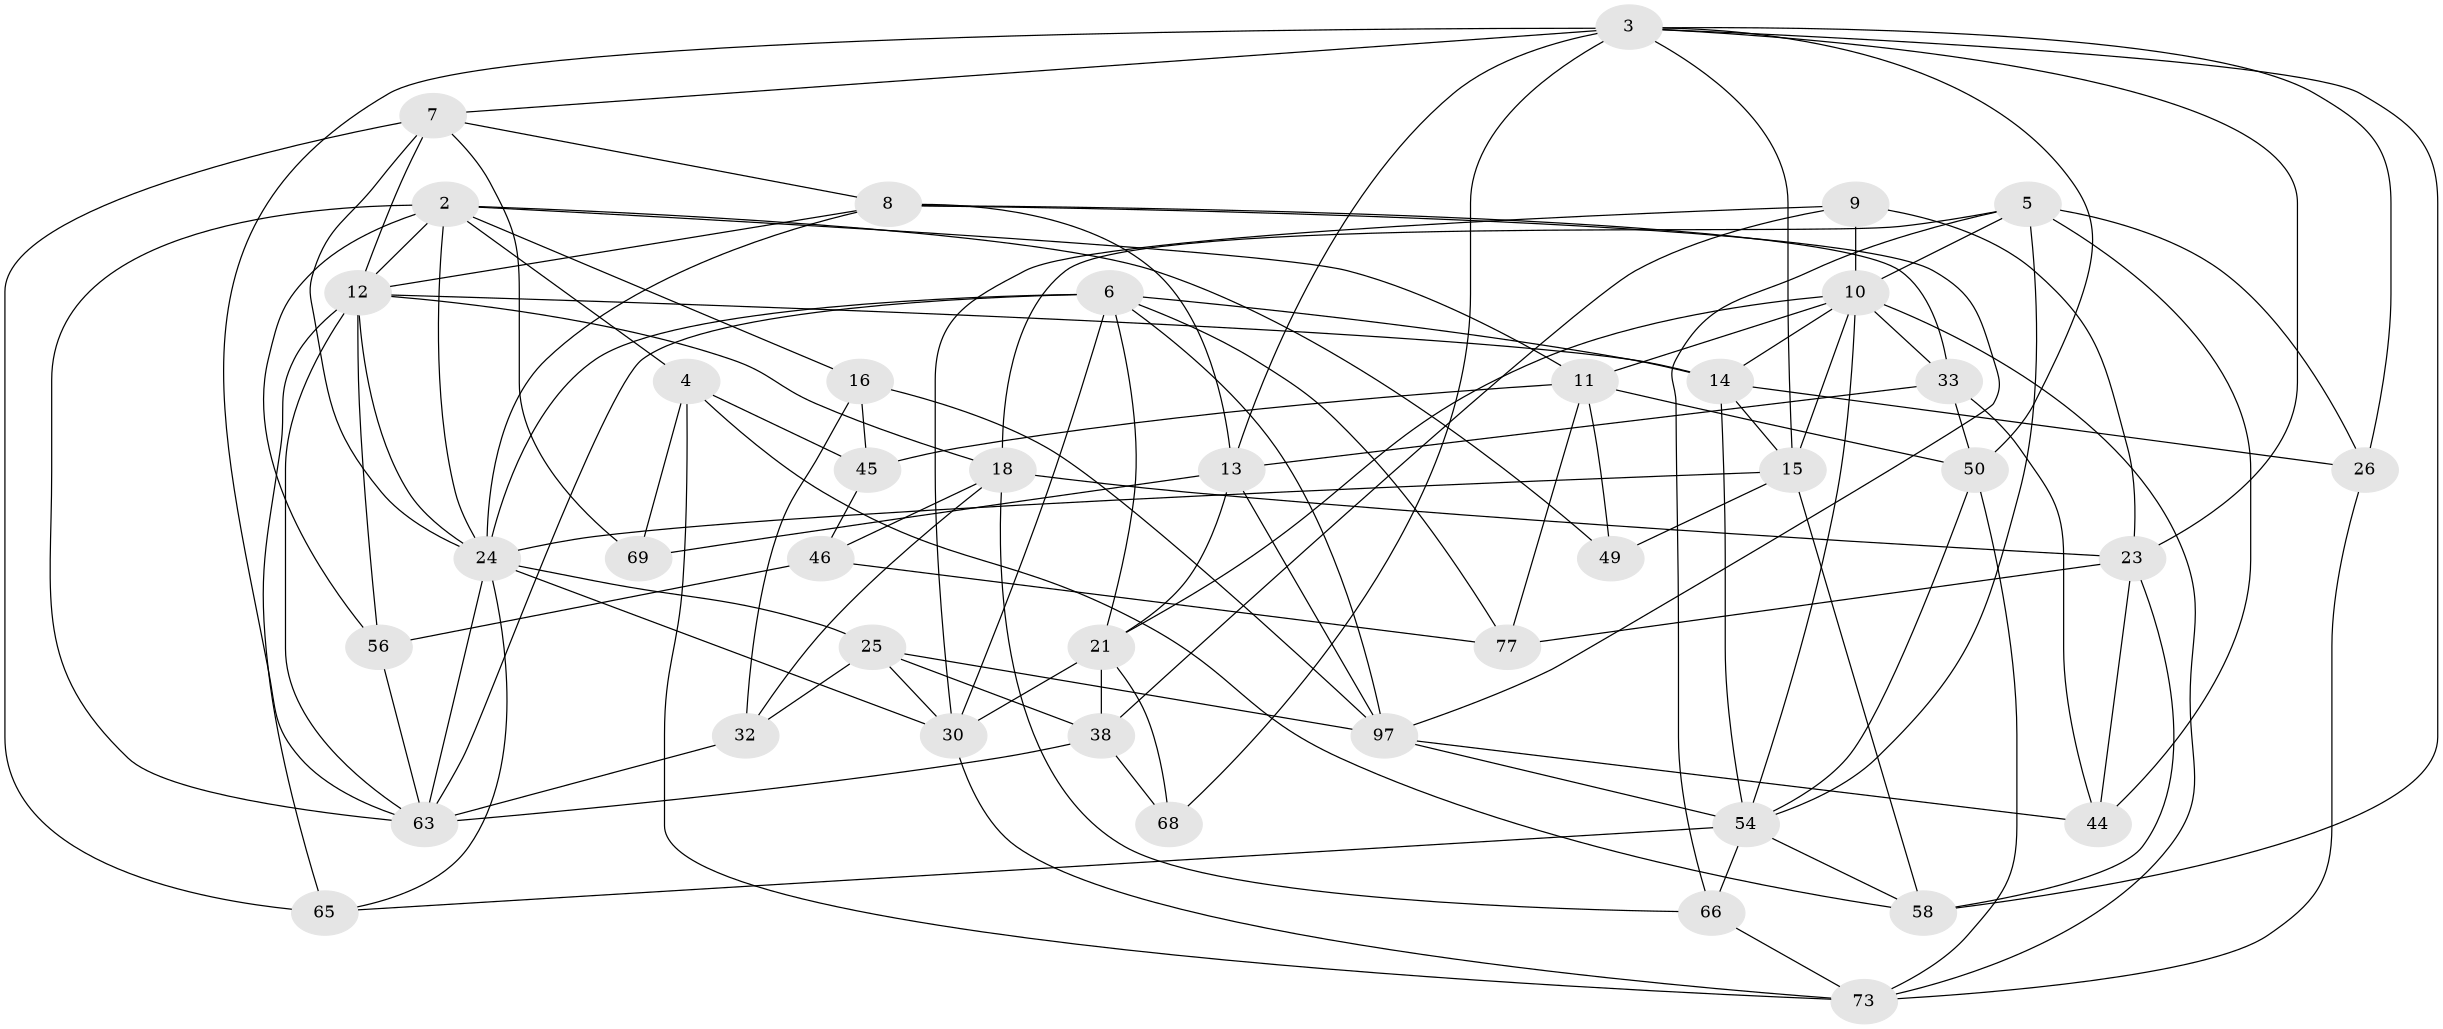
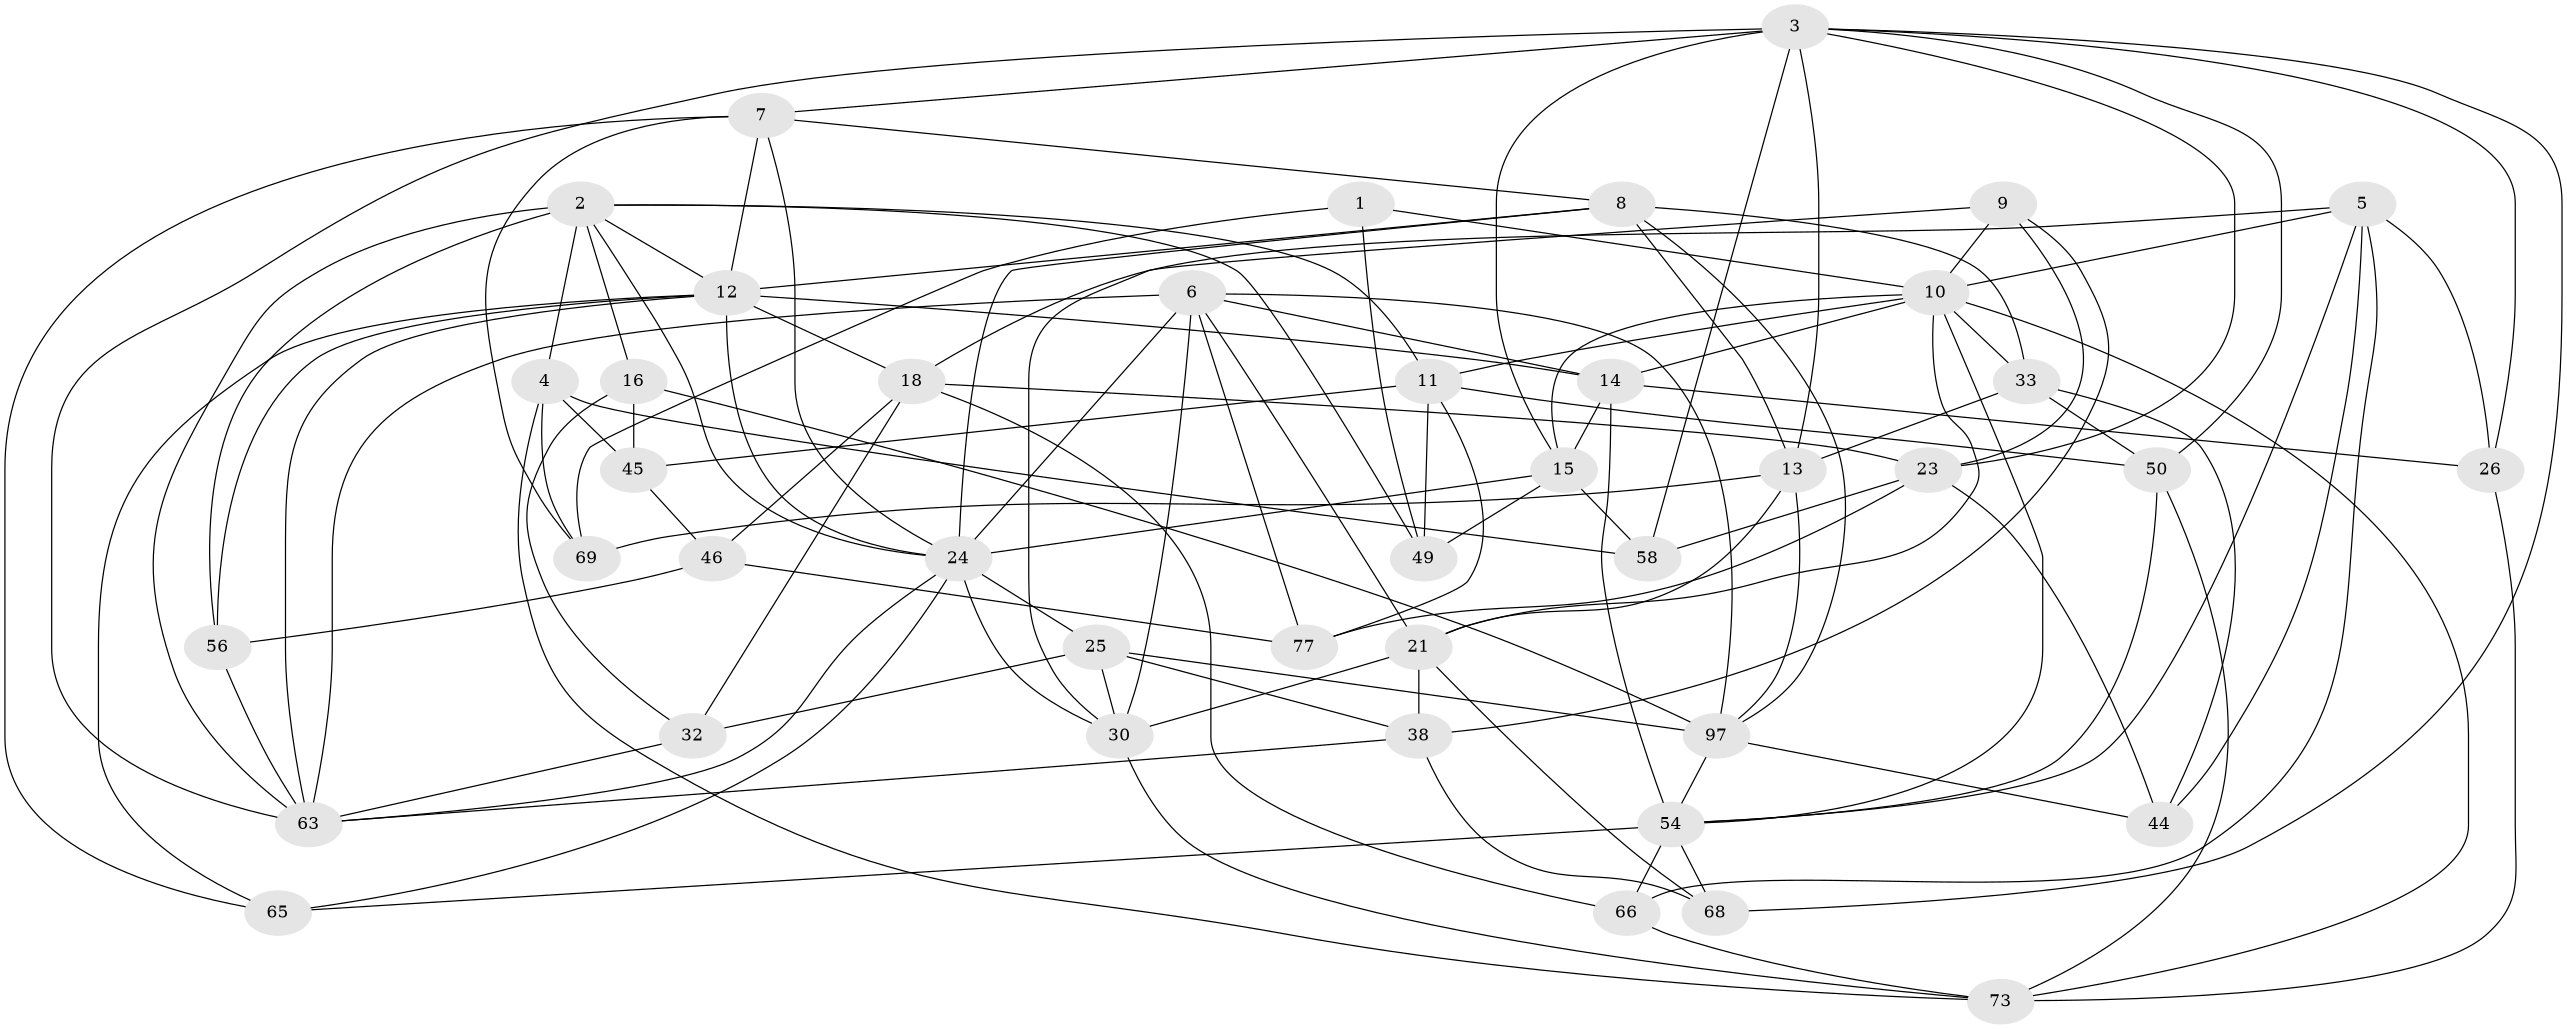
node "1": added
edge "54" -- "58": now "54" -- "68"
